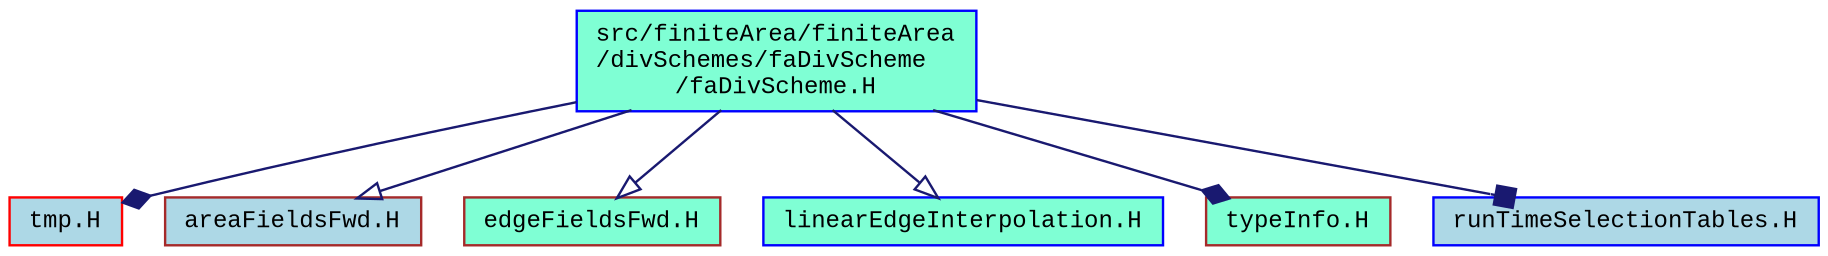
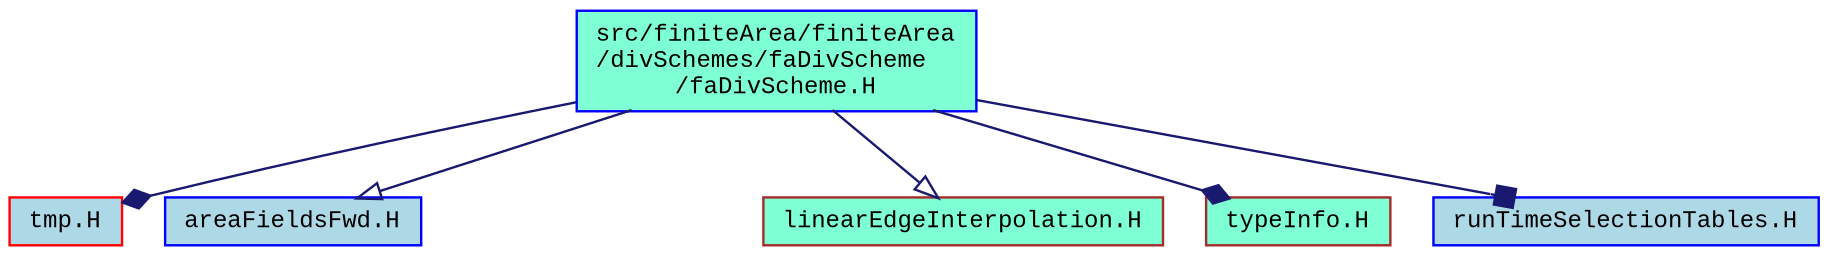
node "areaFieldsFwd.H": color brown -> blue
node "edgeFieldsFwd.H": removed
node "linearEdgeInterpolation.H": color blue -> brown
